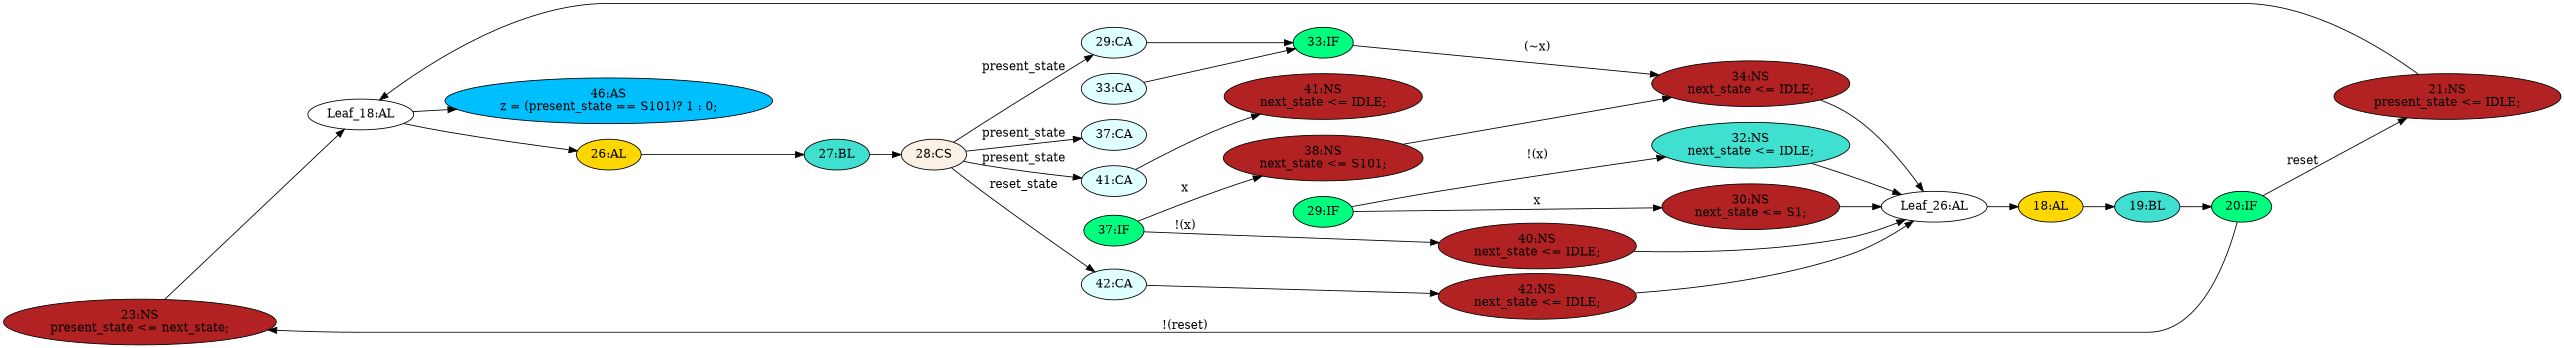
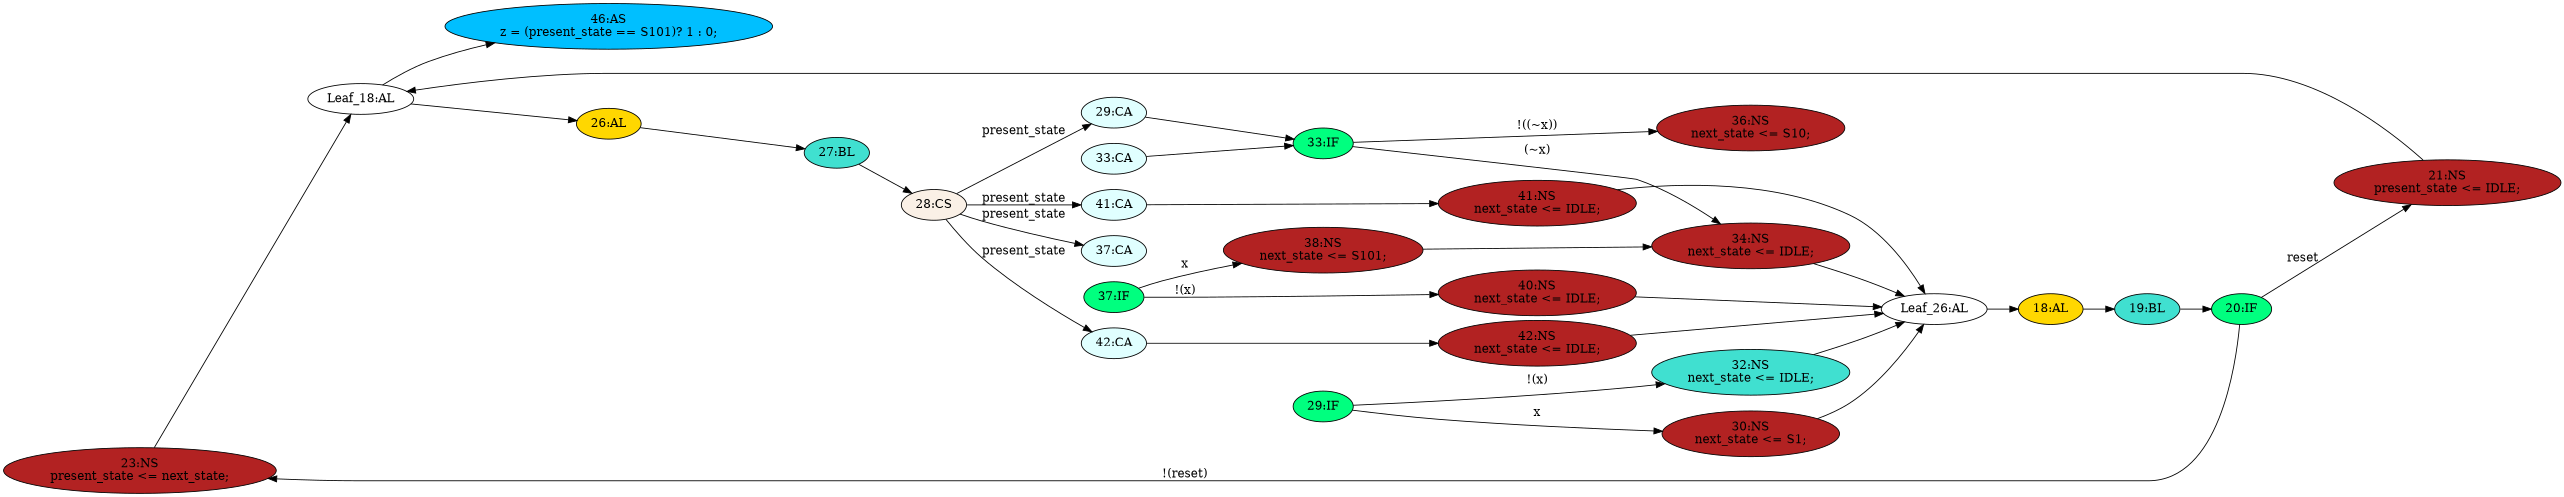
node "36:NS next_state <= S10;": added
edge "28:CS" -> "42:CA": label "reset_state" -> "present_state"
edge "41:NS next_state <= IDLE;" -> "Leaf_26:AL": added
